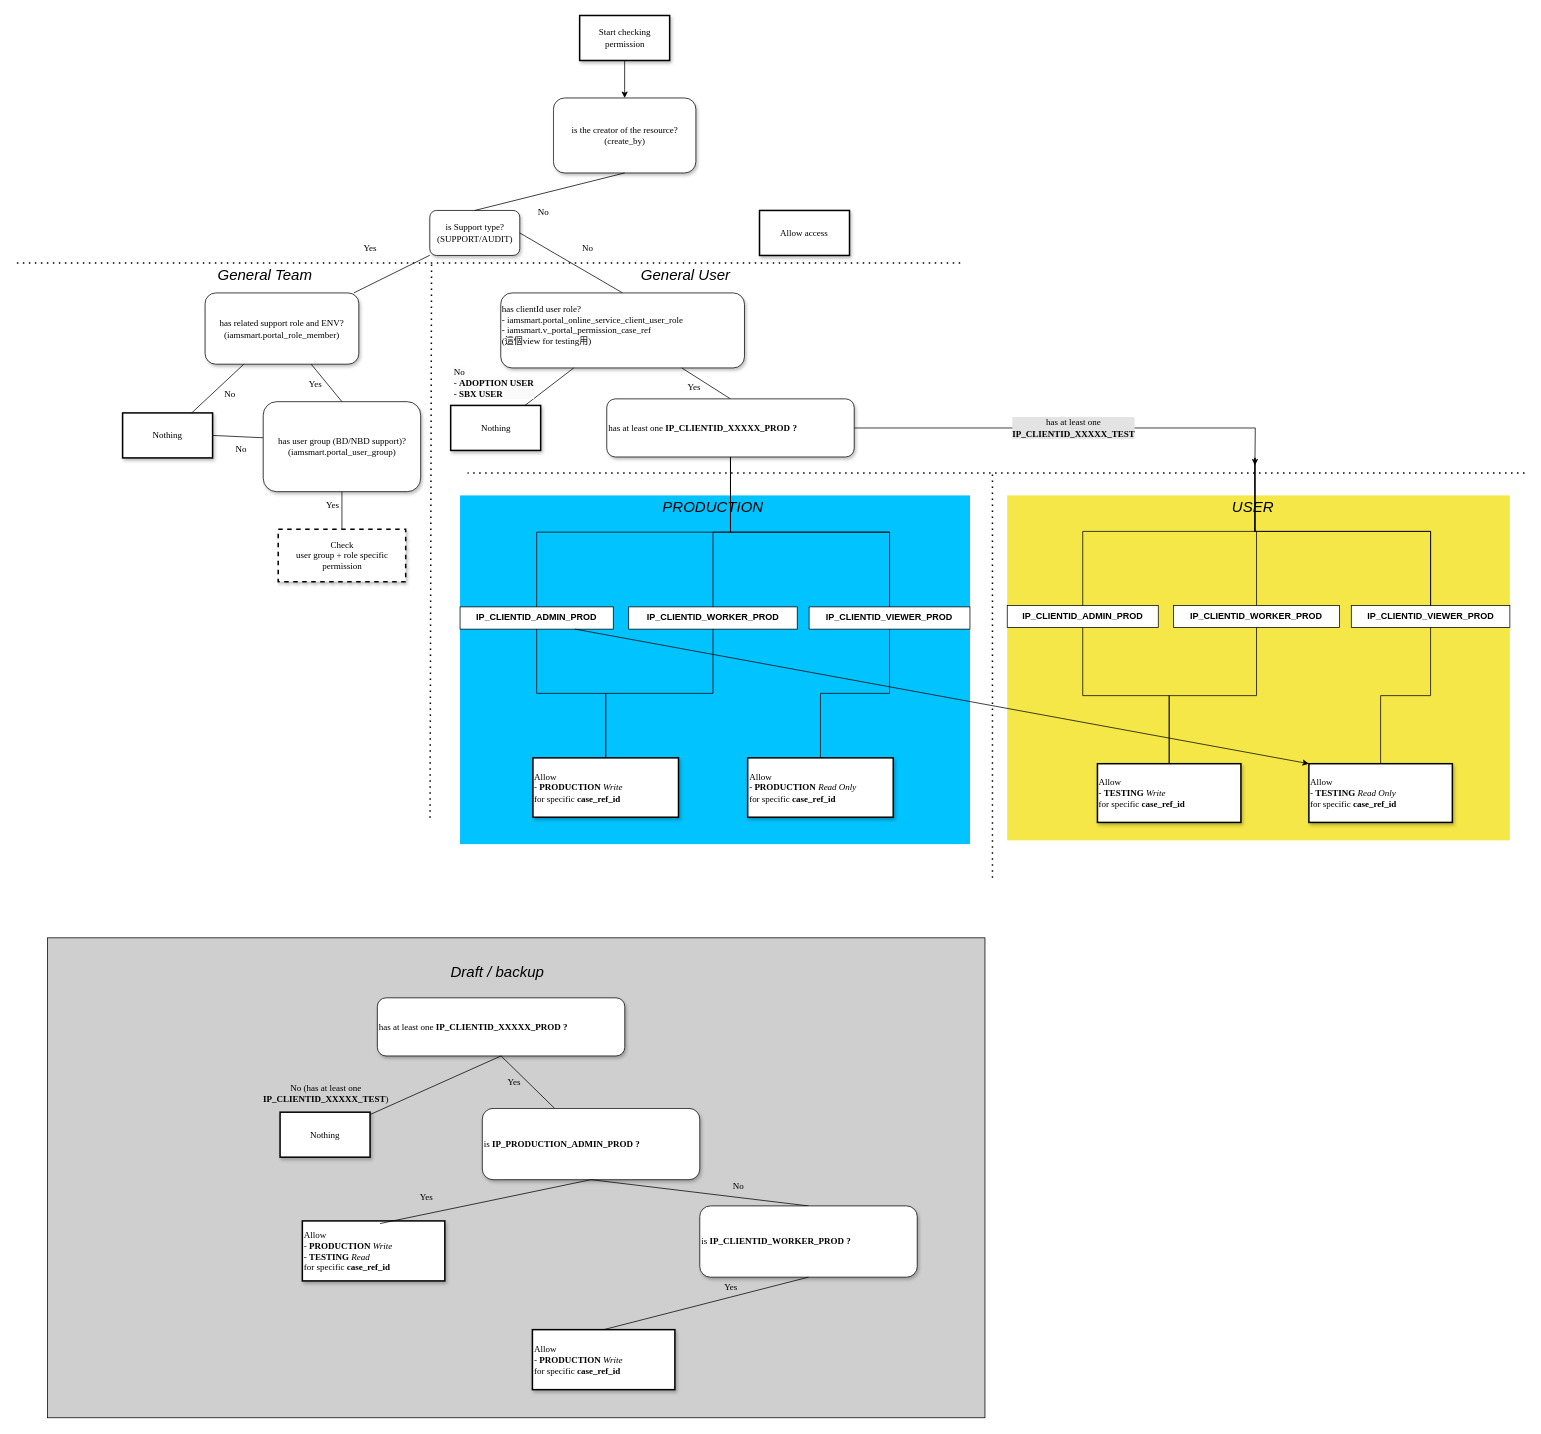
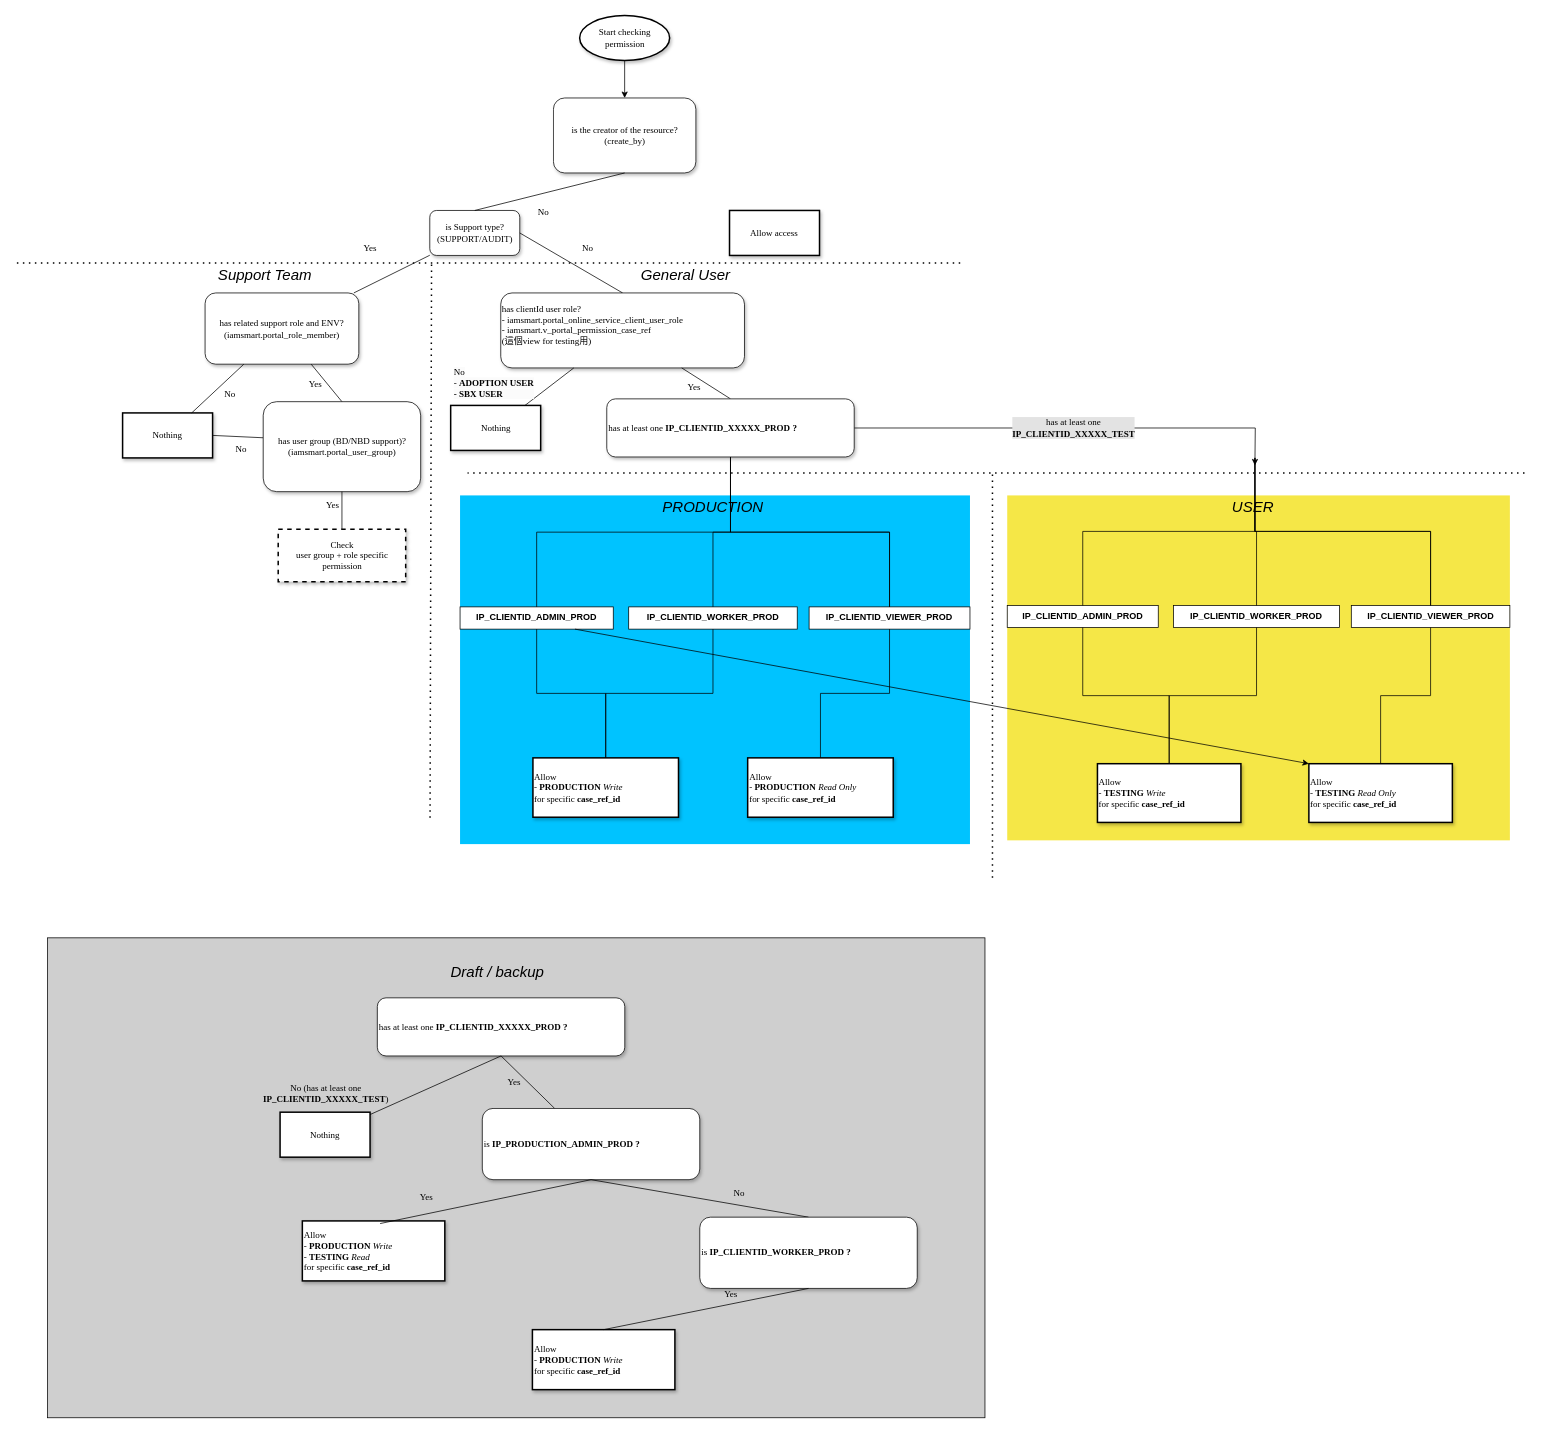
node "Start checking permission": shape rectangle -> ellipse
node "Allow access": moved (805, 233) -> (775, 233)
node "General Team": label "General Team" -> "Support Team"
node "is IP_CLIENTID_WORKER_PROD ?": moved (809, 1242) -> (809, 1253)
